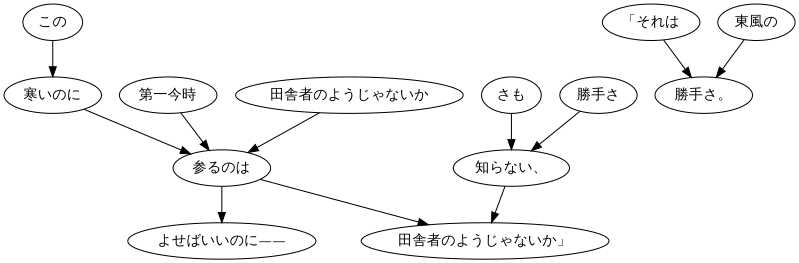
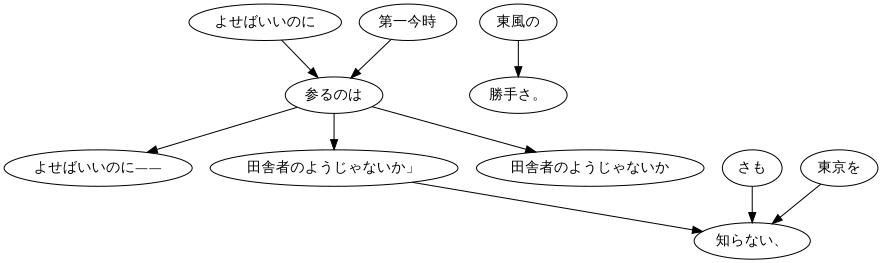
node "この": removed
node "「それは": removed
node "寒いのに": label "寒いのに" -> "よせばいいのに"
node "勝手さ": label "勝手さ" -> "東京を"
edge "田舎者のようじゃないか" -> "参るのは": reversed
edge "知らない、" -> "田舎者のようじゃないか」": reversed
